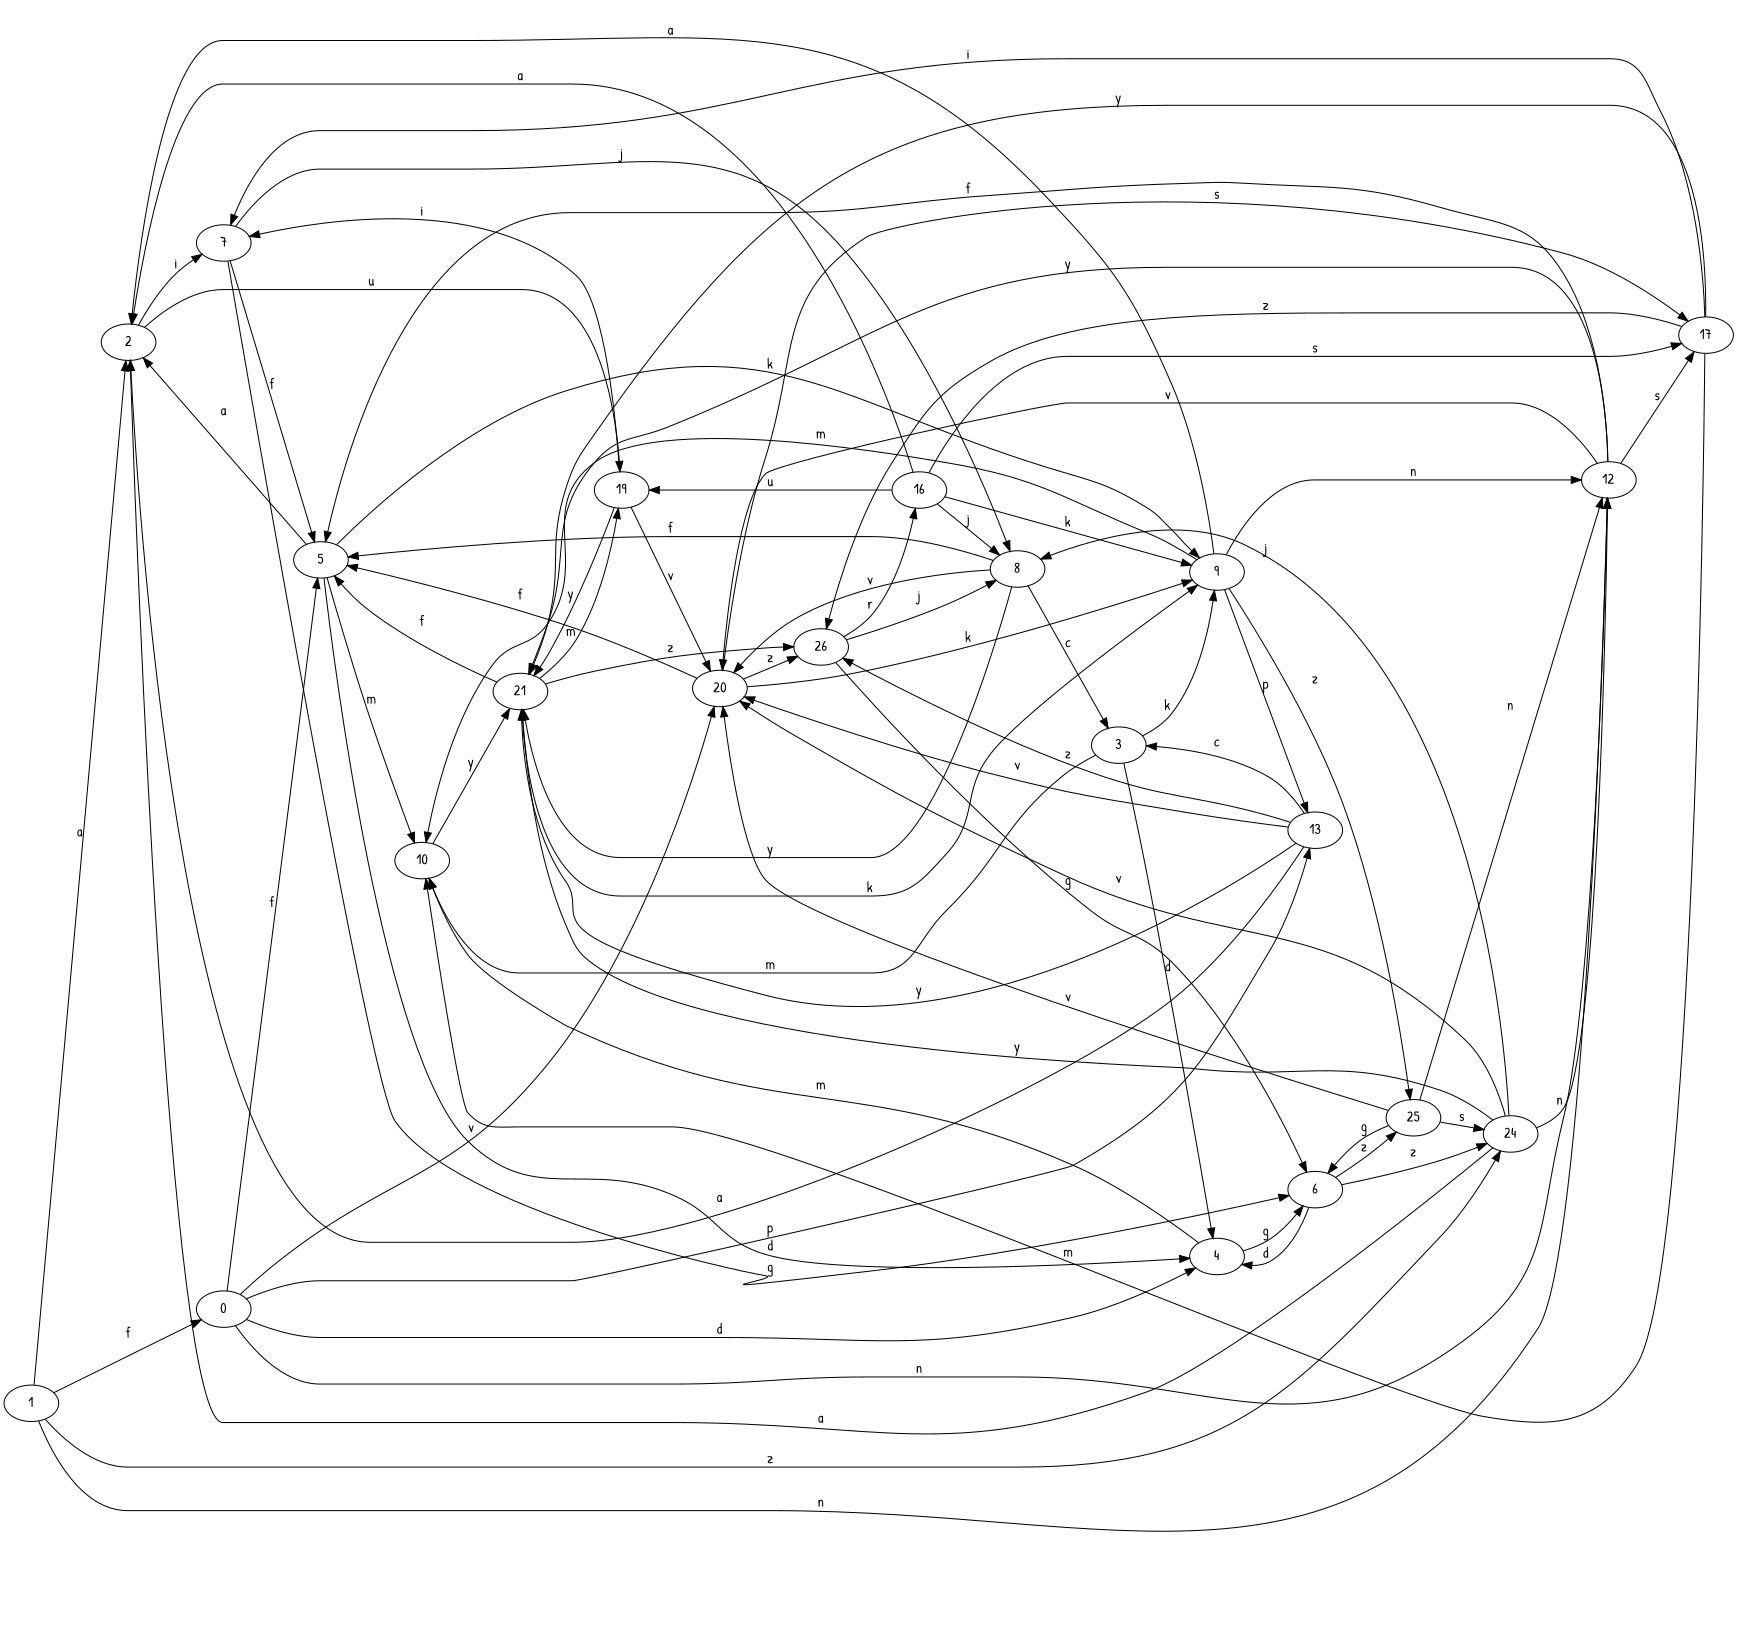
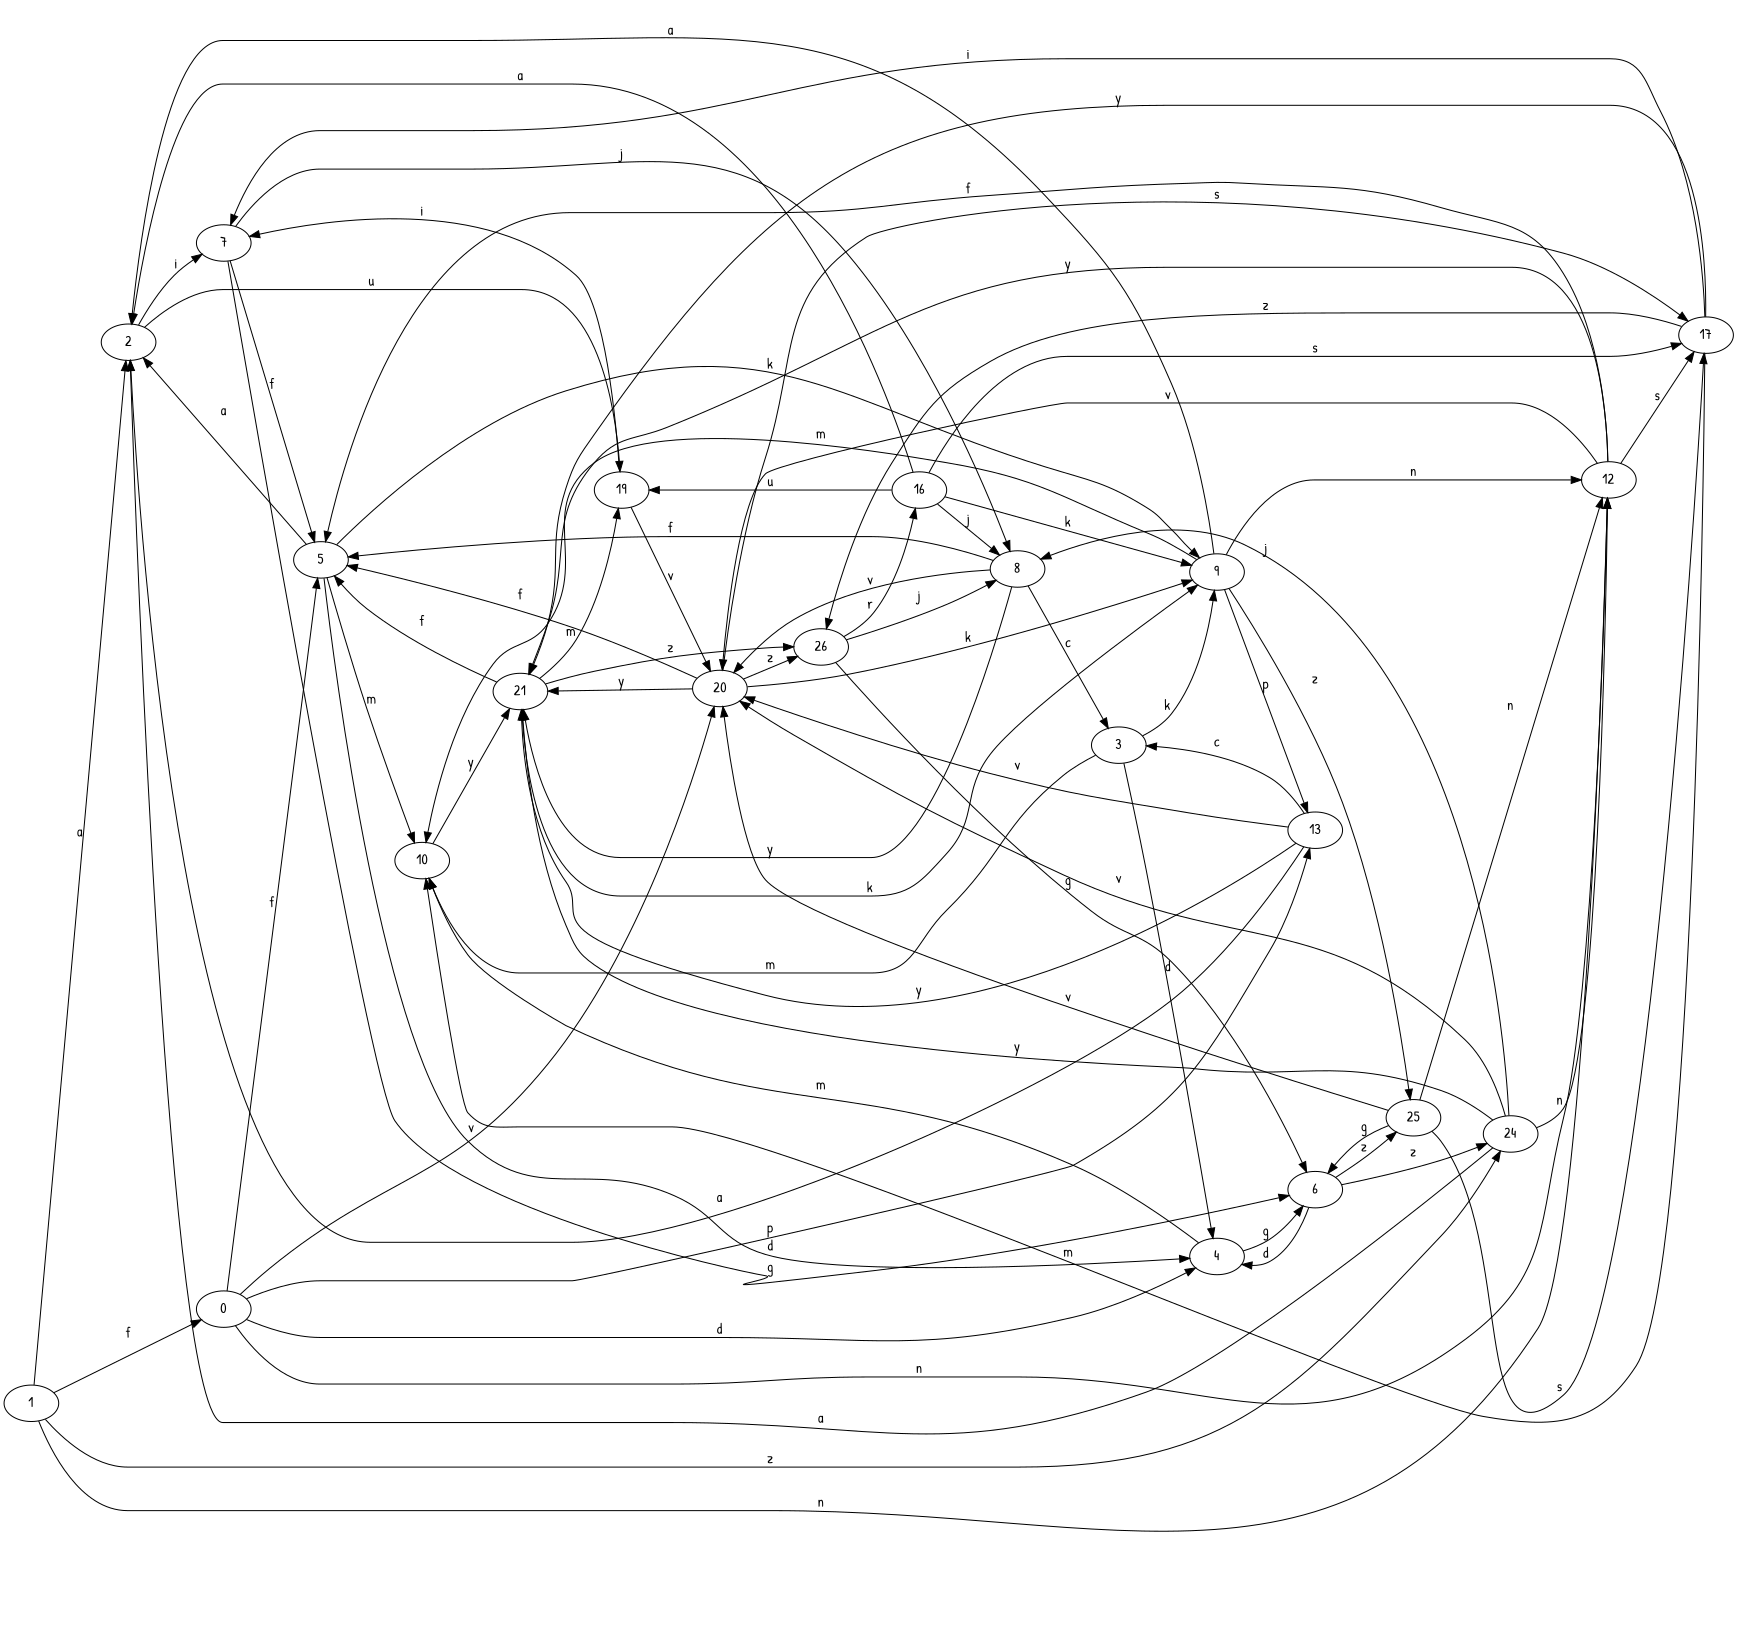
edge "19" -> "21": now "20" -> "21"
edge "13" -> "26": removed, label "z"
edge "25" -> "24": now "25" -> "17"
